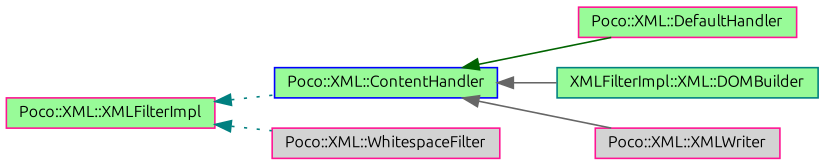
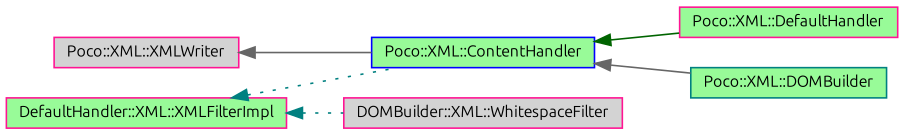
node "XMLFilterImpl::XML::DOMBuilder": label "XMLFilterImpl::XML::DOMBuilder" -> "Poco::XML::DOMBuilder"
node "Poco::XML::XMLFilterImpl": label "Poco::XML::XMLFilterImpl" -> "DefaultHandler::XML::XMLFilterImpl"
edge "Poco::XML::XMLWriter" -> "Poco::XML::ContentHandler": reversed
node "Poco::XML::WhitespaceFilter": label "Poco::XML::WhitespaceFilter" -> "DOMBuilder::XML::WhitespaceFilter"
